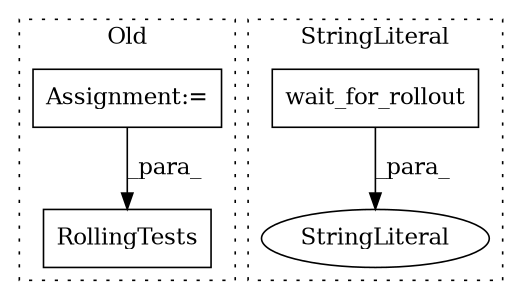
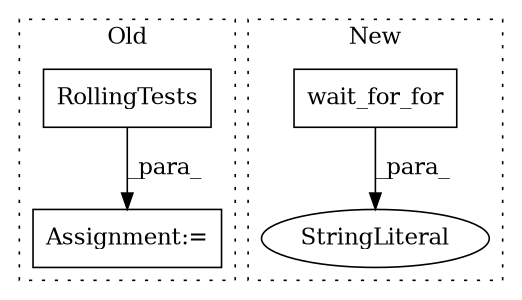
cluster "StringLiteral": label "StringLiteral" -> "New"
node "wait_for_rollout": label "wait_for_rollout" -> "wait_for_for"
edge "Assignment:=" -> "RollingTests": reversed
